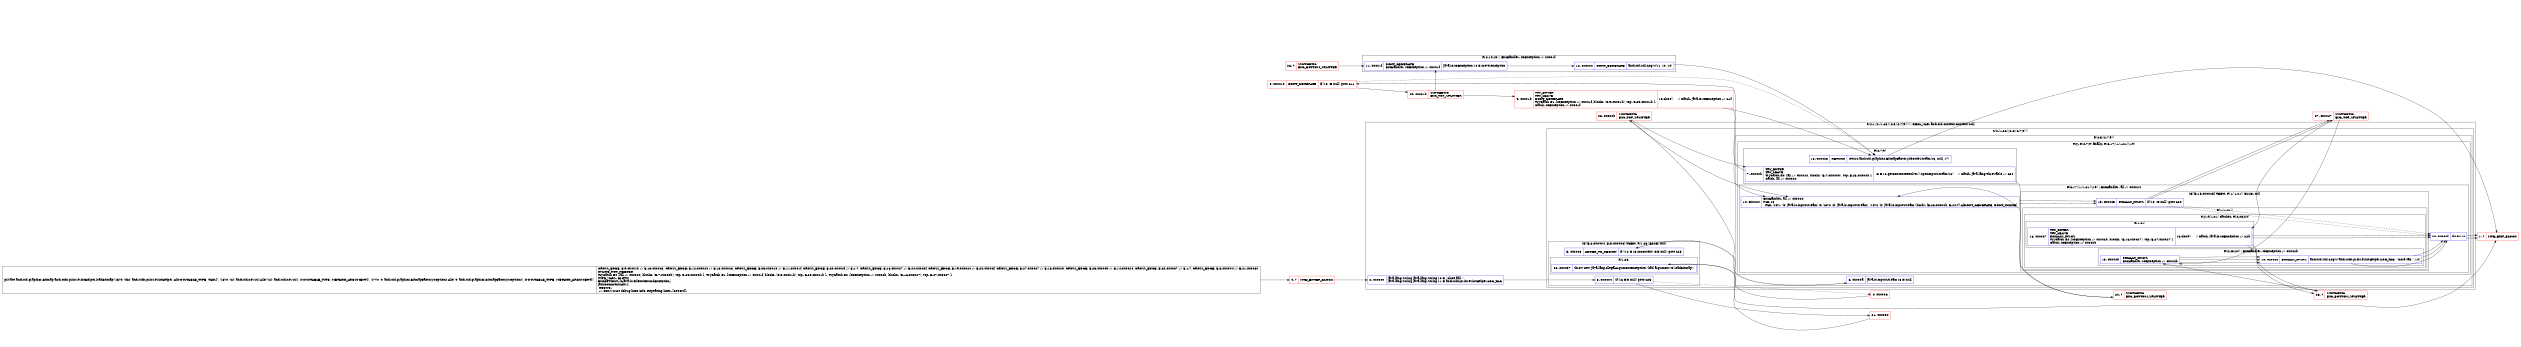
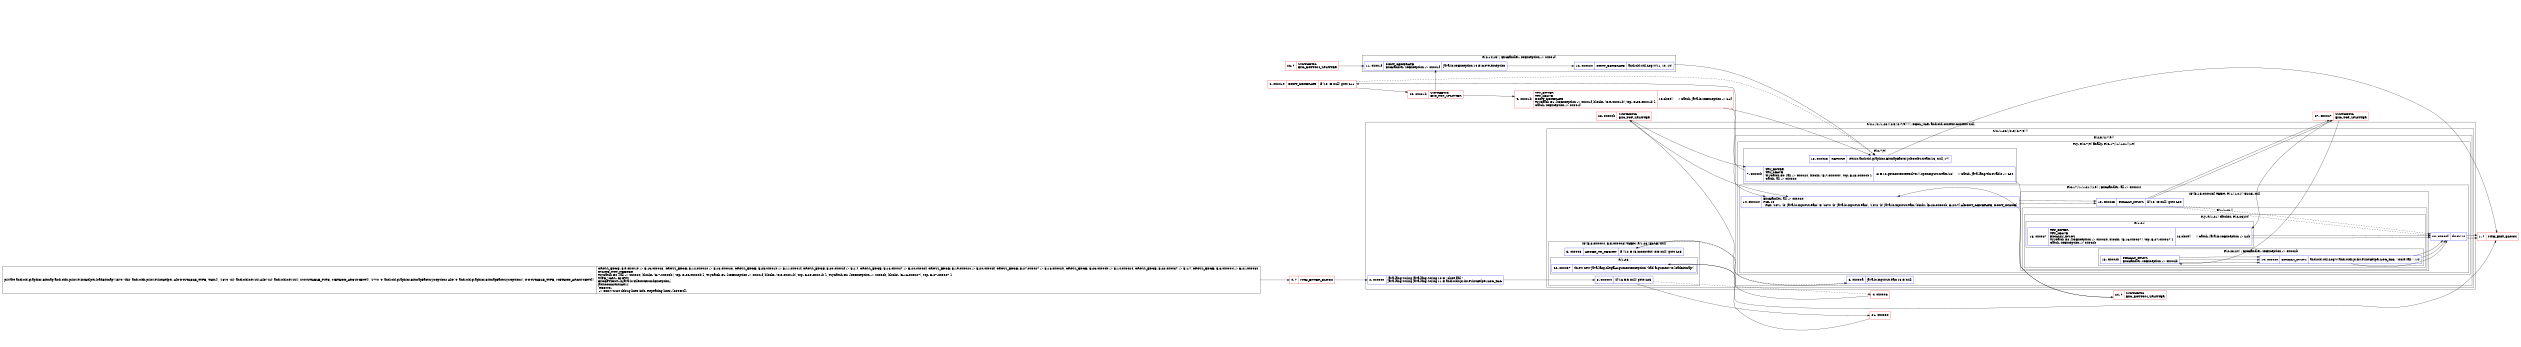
node "28: ?": removed
